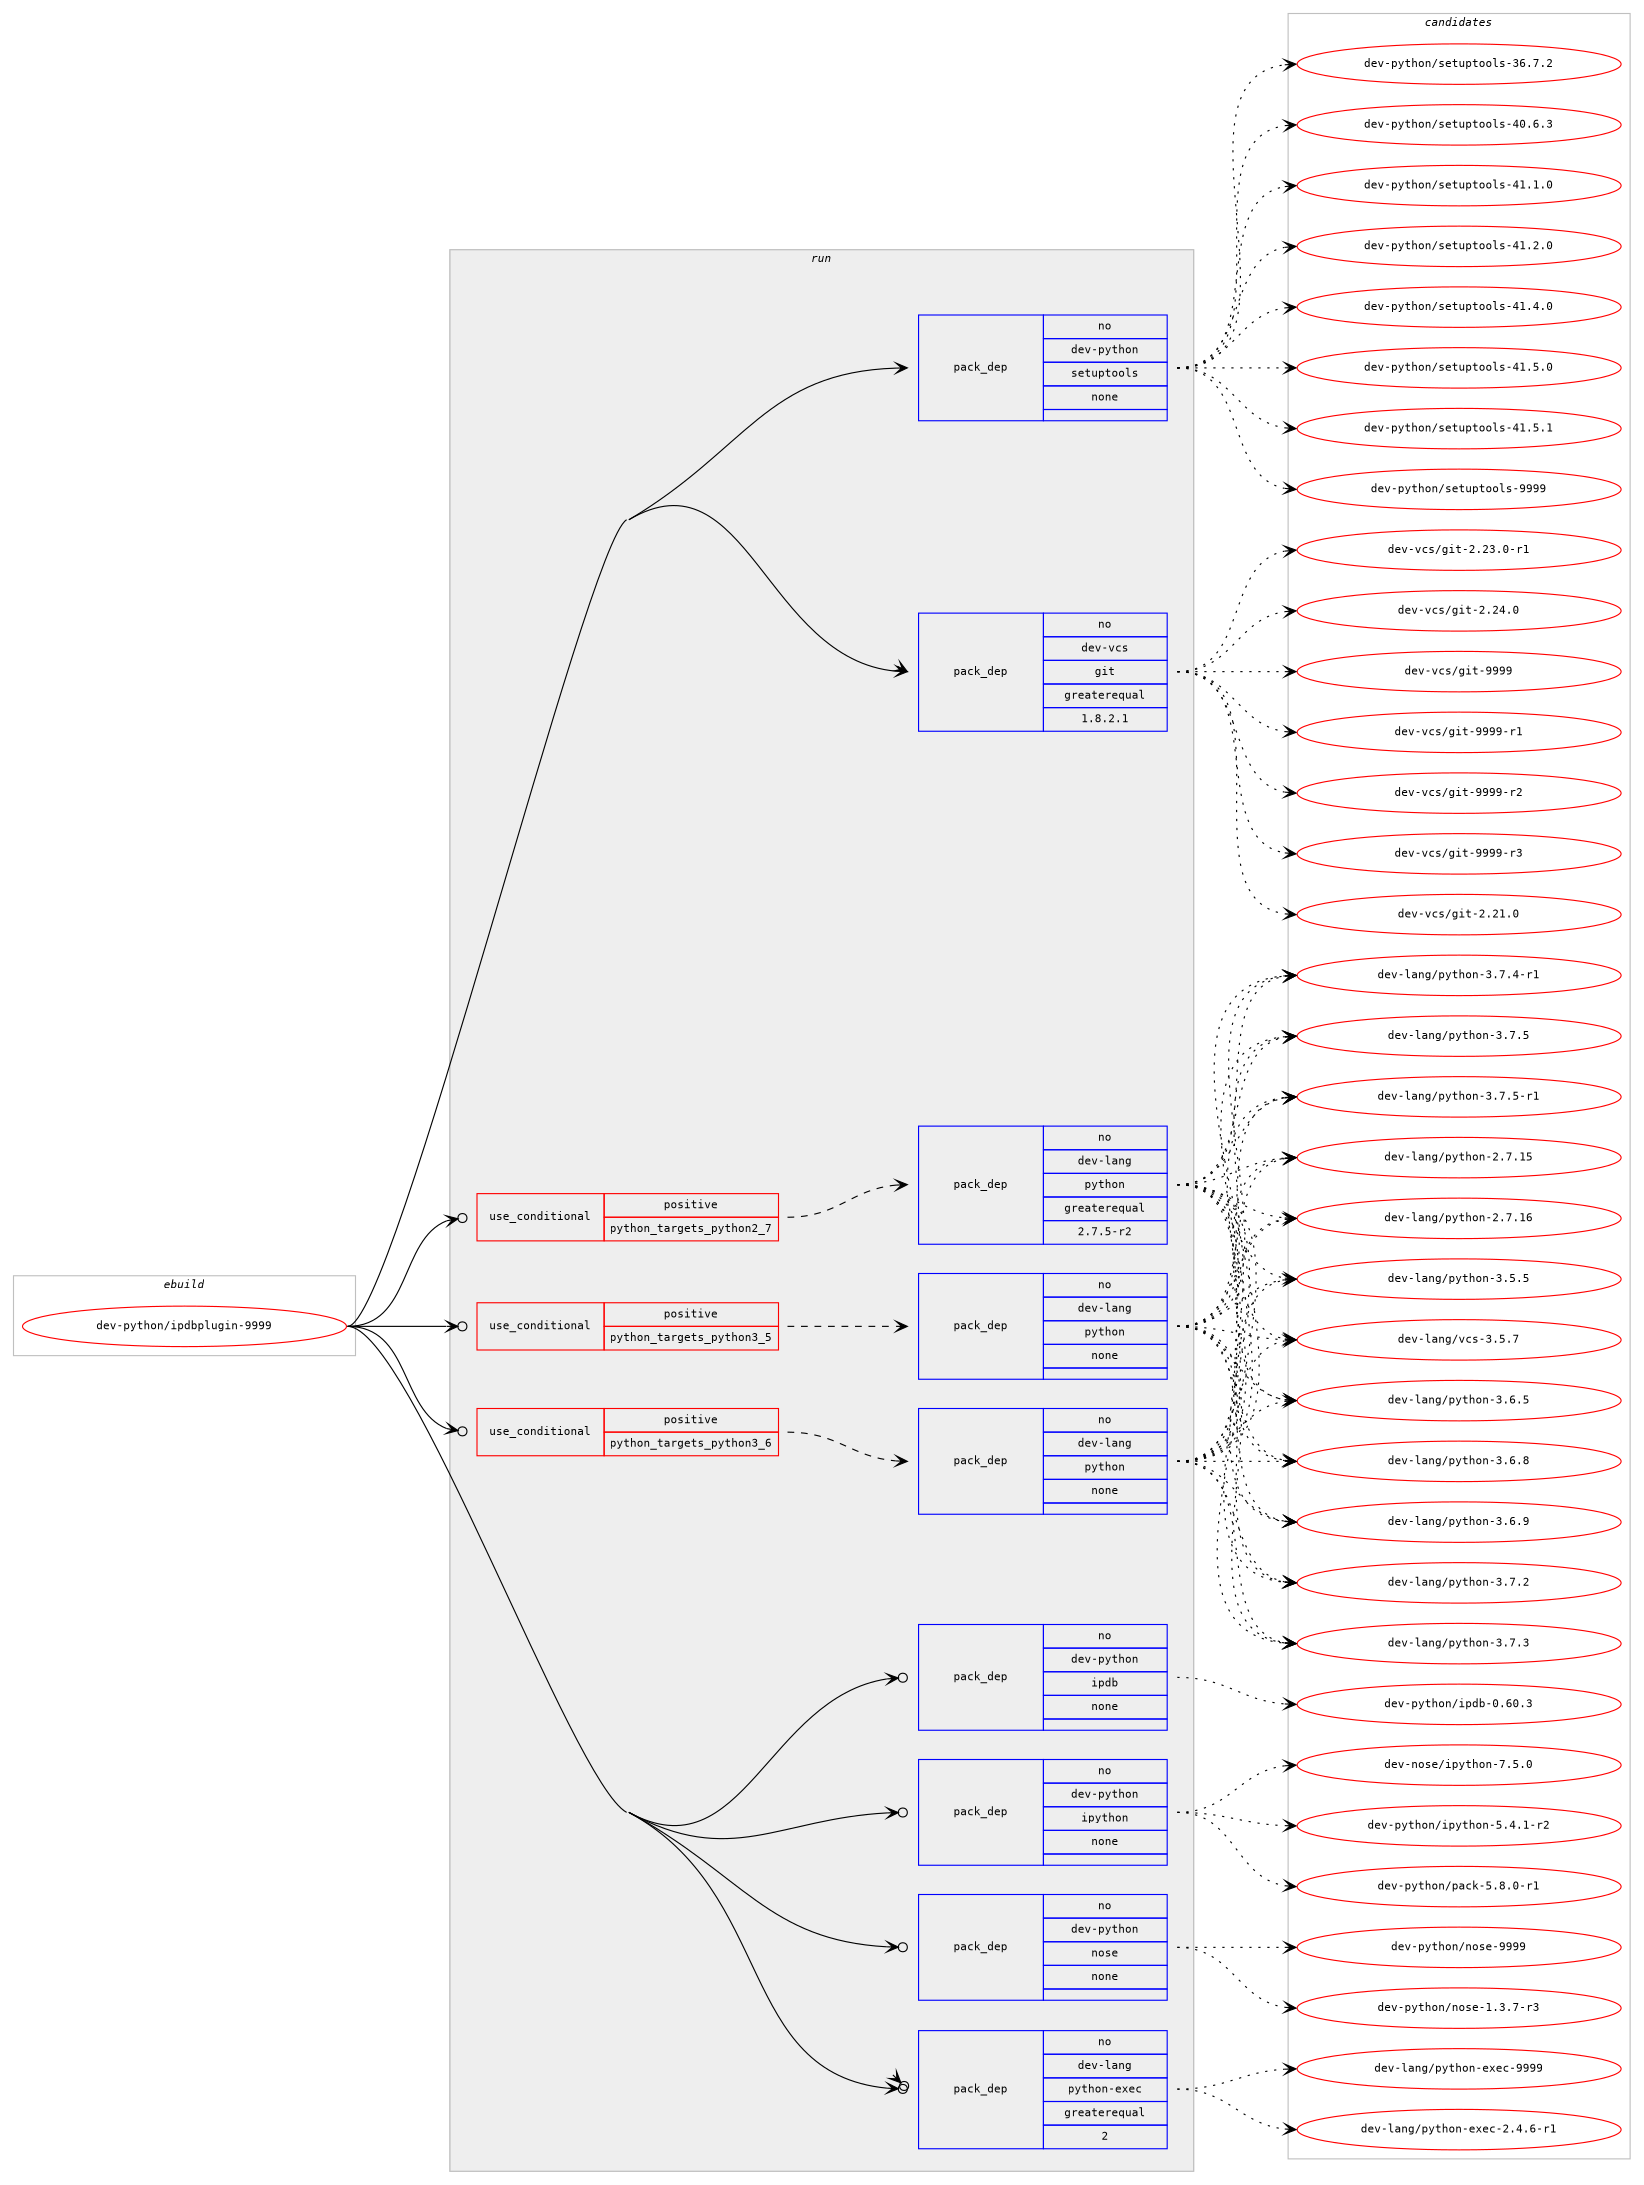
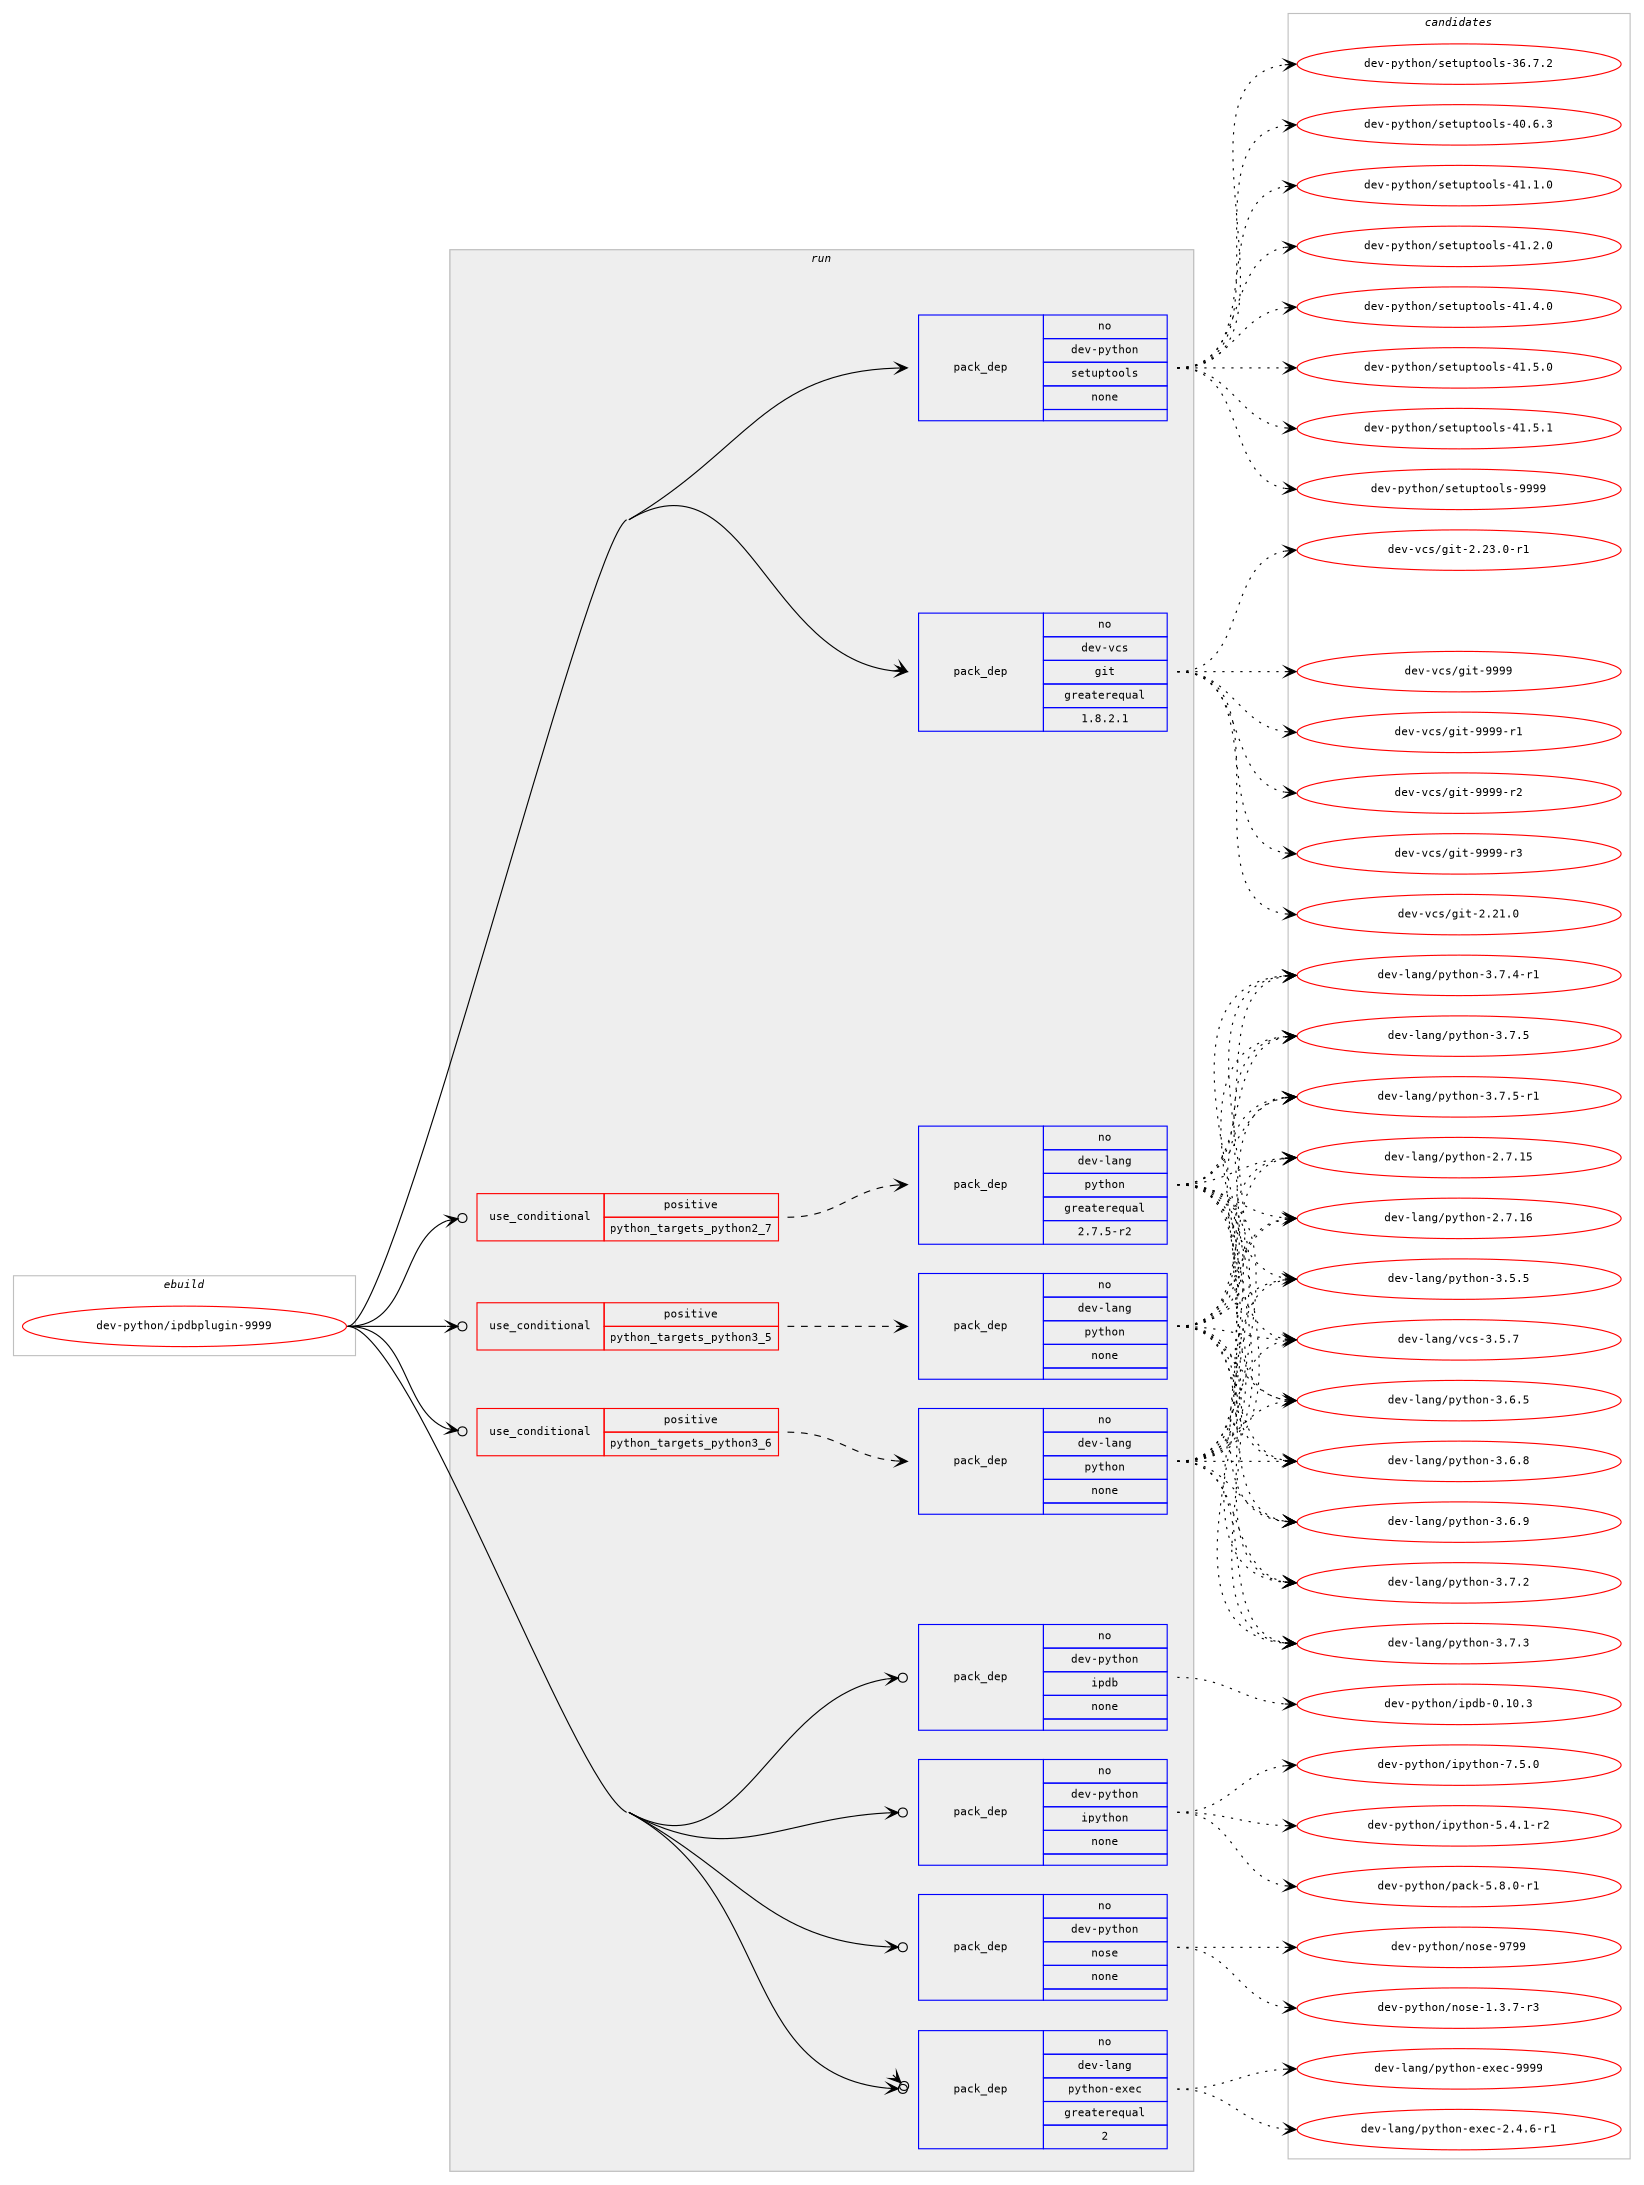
node "dev-vcs/git-2.24.0": removed
node "dev-python/ipdb-0.60.3": label "dev-python/ipdb-0.60.3" -> "dev-python/ipdb-0.10.3"
node "dev-nose/ipython-7.5.0": label "dev-nose/ipython-7.5.0" -> "dev-python/ipython-7.5.0"
node "dev-python/nose-9999": label "dev-python/nose-9999" -> "dev-python/nose-9799"
